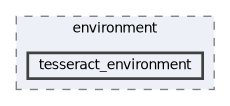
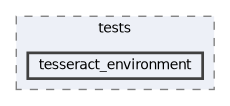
cluster "environment": label "environment" -> "tests"
